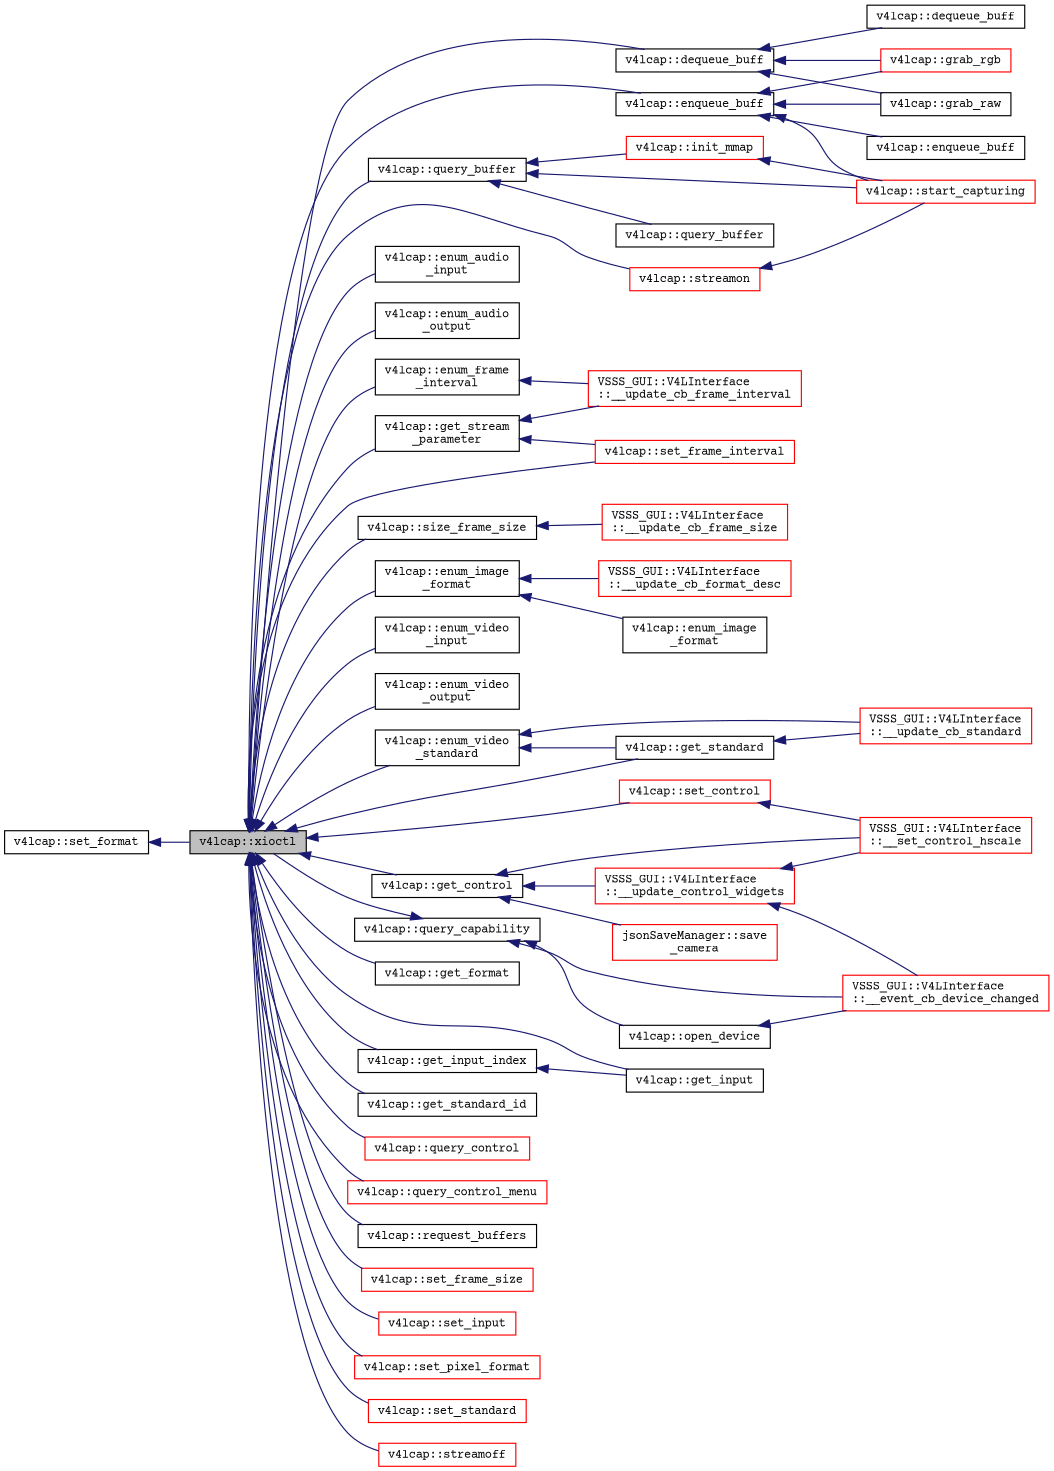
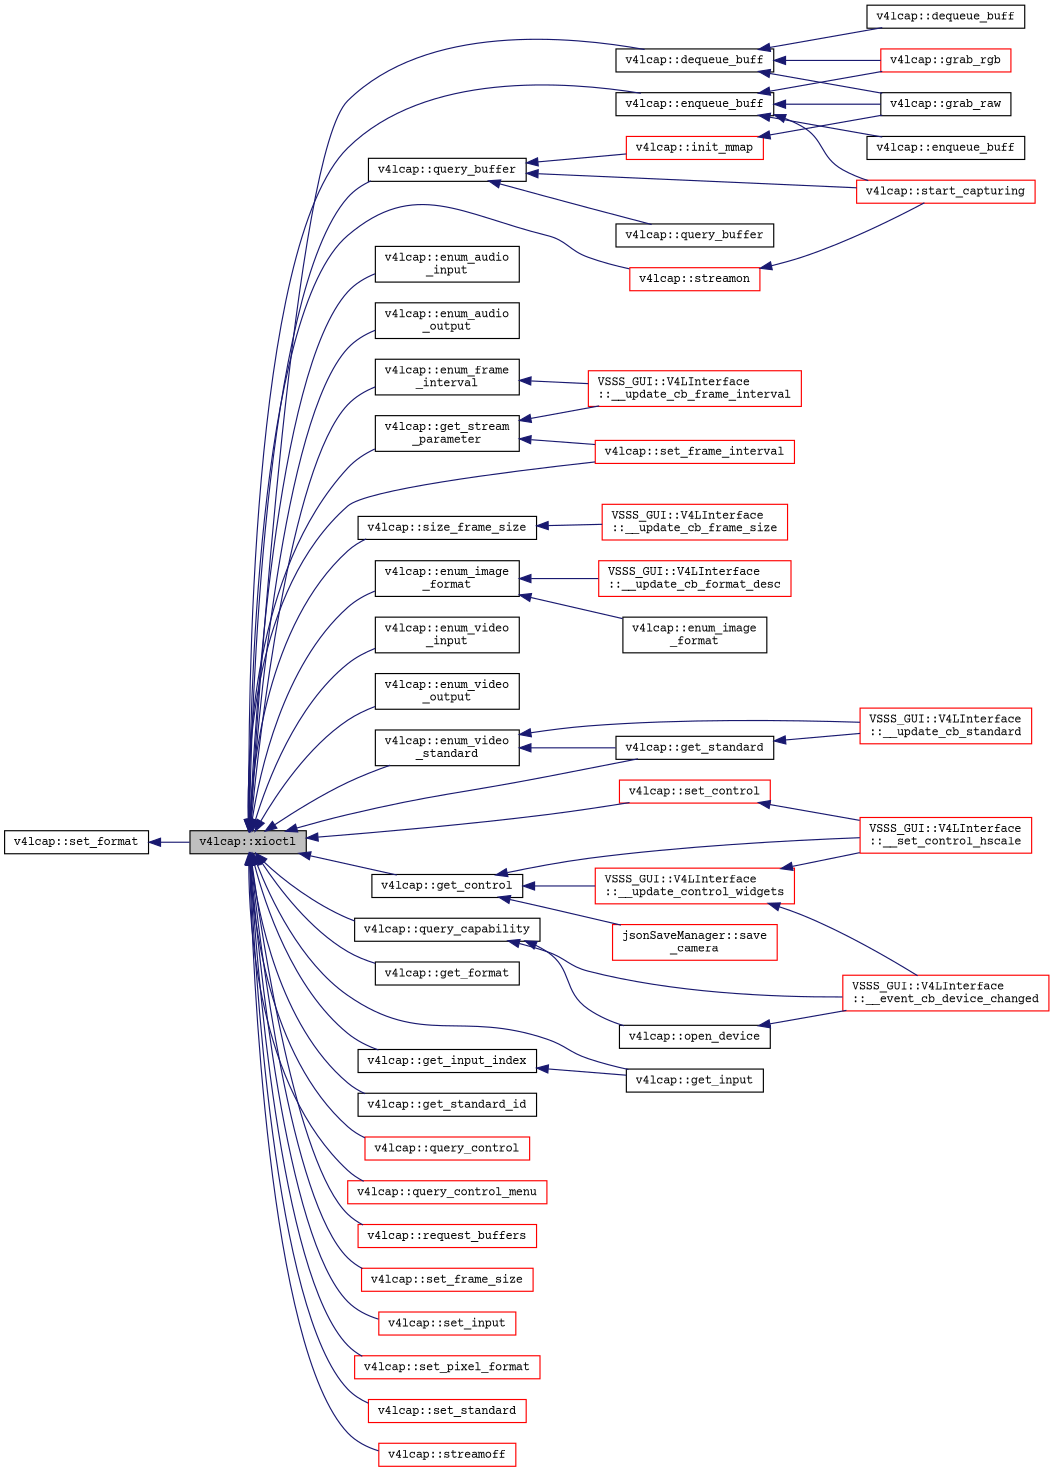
edge "v4lcap::start_capturing" -> "v4lcap::init_mmap": now "v4lcap::grab_raw" -> "v4lcap::init_mmap"
edge "v4lcap::xioctl" -> "v4lcap::query_capability": reversed
node "v4lcap::request_buffers": color black -> red
